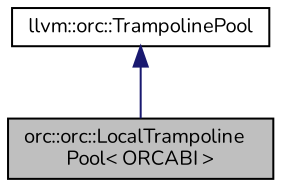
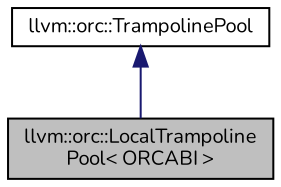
node "orc::orc::LocalTrampoline Pool< ORCABI >": label "orc::orc::LocalTrampoline Pool< ORCABI >" -> "llvm::orc::LocalTrampoline Pool< ORCABI >"
